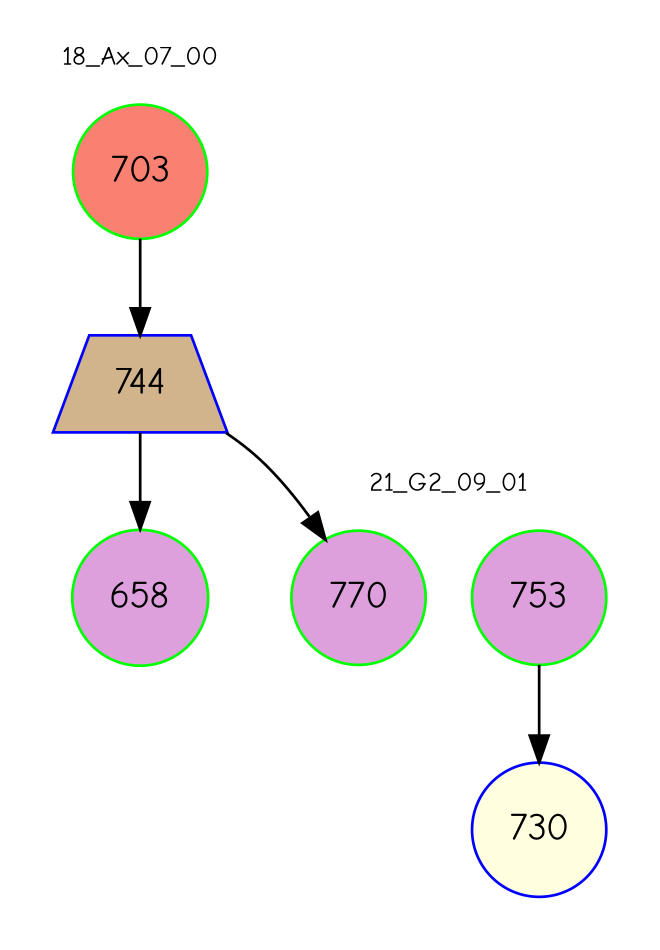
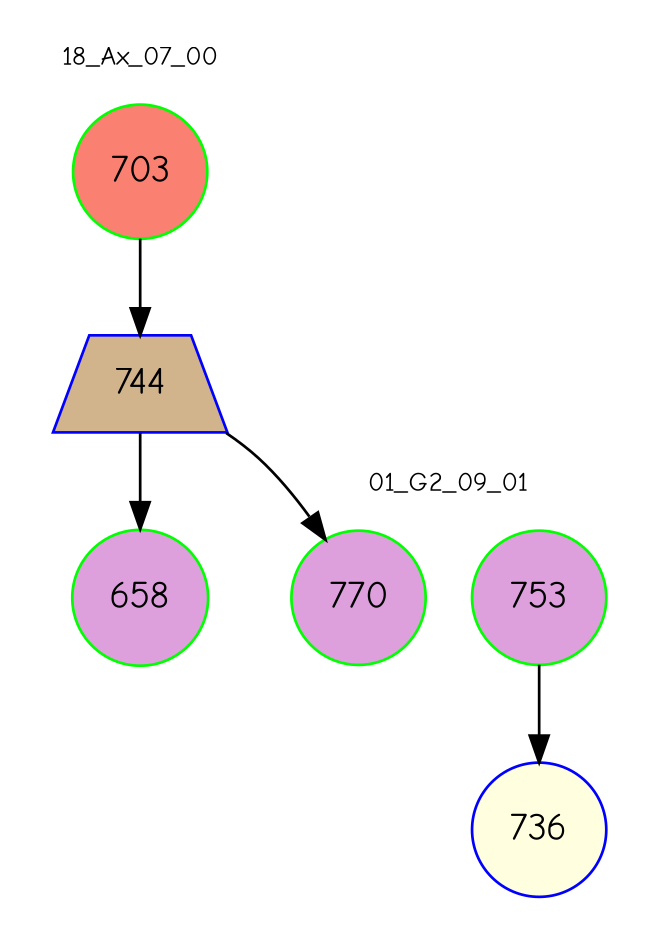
cluster "21_G2_09_01": label "21_G2_09_01" -> "01_G2_09_01"
node "730": label "730" -> "736"
